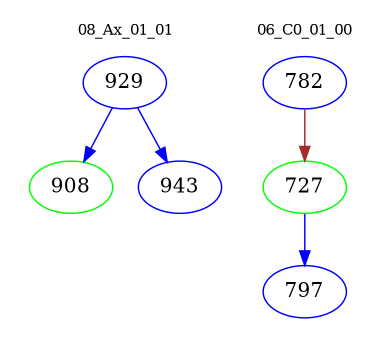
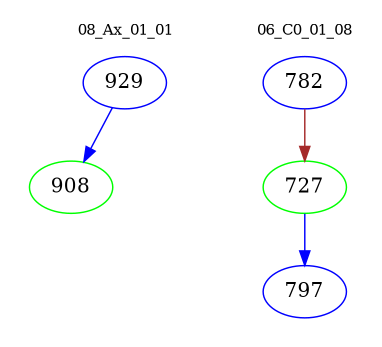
cluster "06_C0_01_00": label "06_C0_01_00" -> "06_C0_01_08"
node "943": removed
